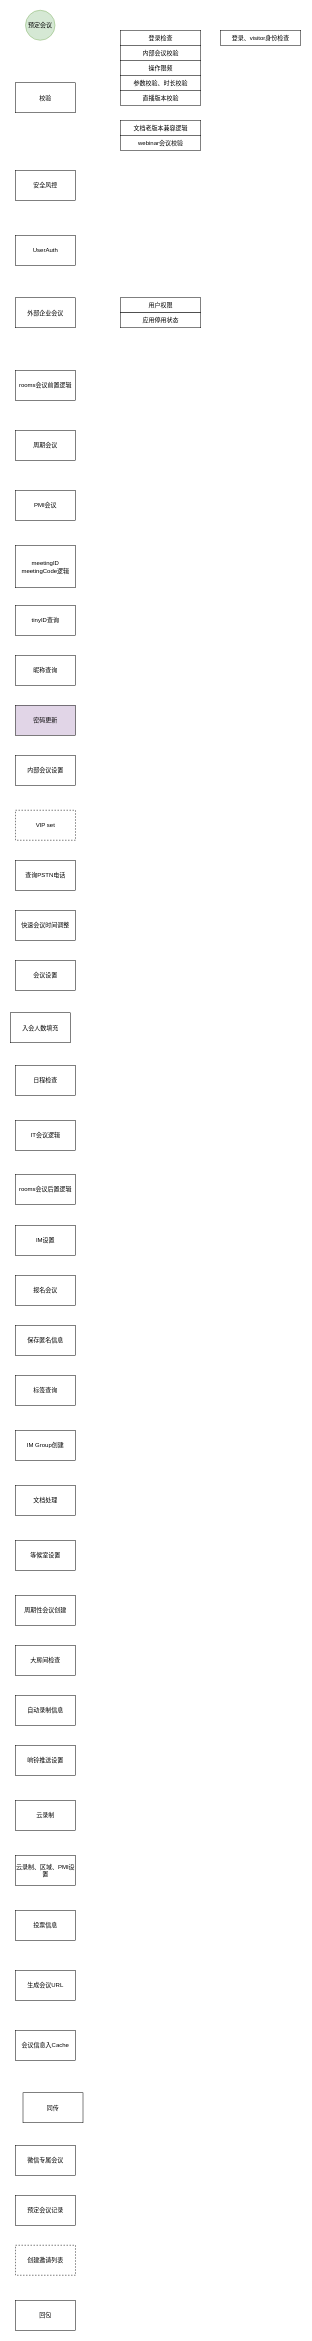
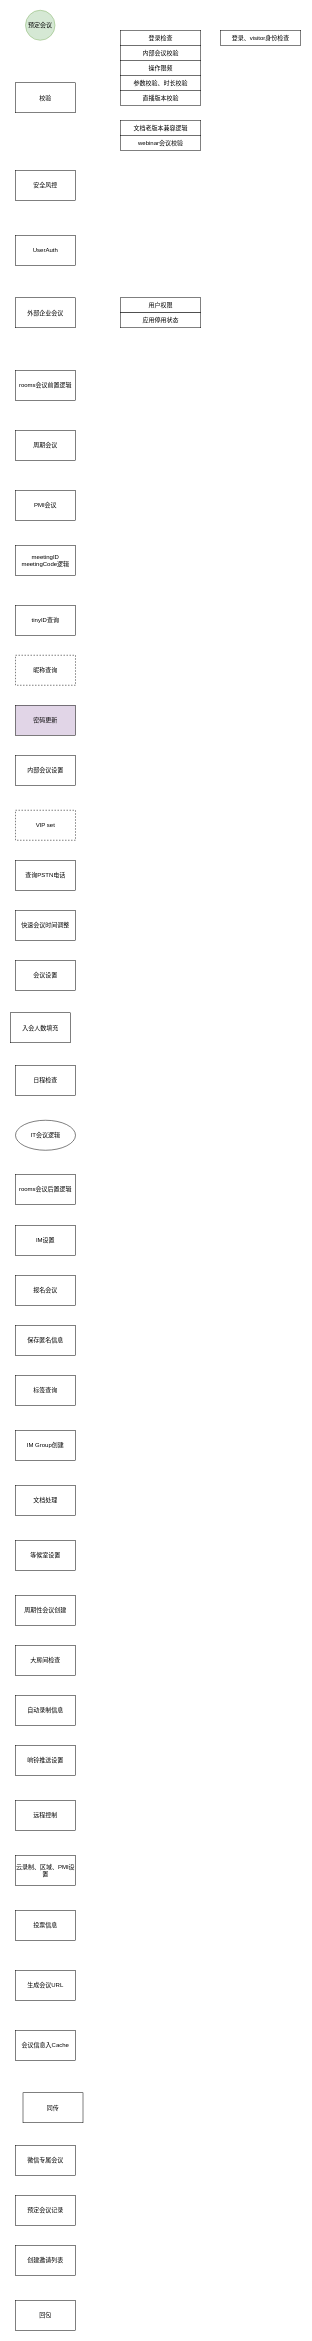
node "meetingID meetingCode逻辑": size 60x43 -> 60x30
node "昵称查询": style solid -> dashed
node "IT会议逻辑": shape rectangle -> ellipse
node "云录制": label "云录制" -> "远程控制"
node "创建邀请列表": style dashed -> solid
